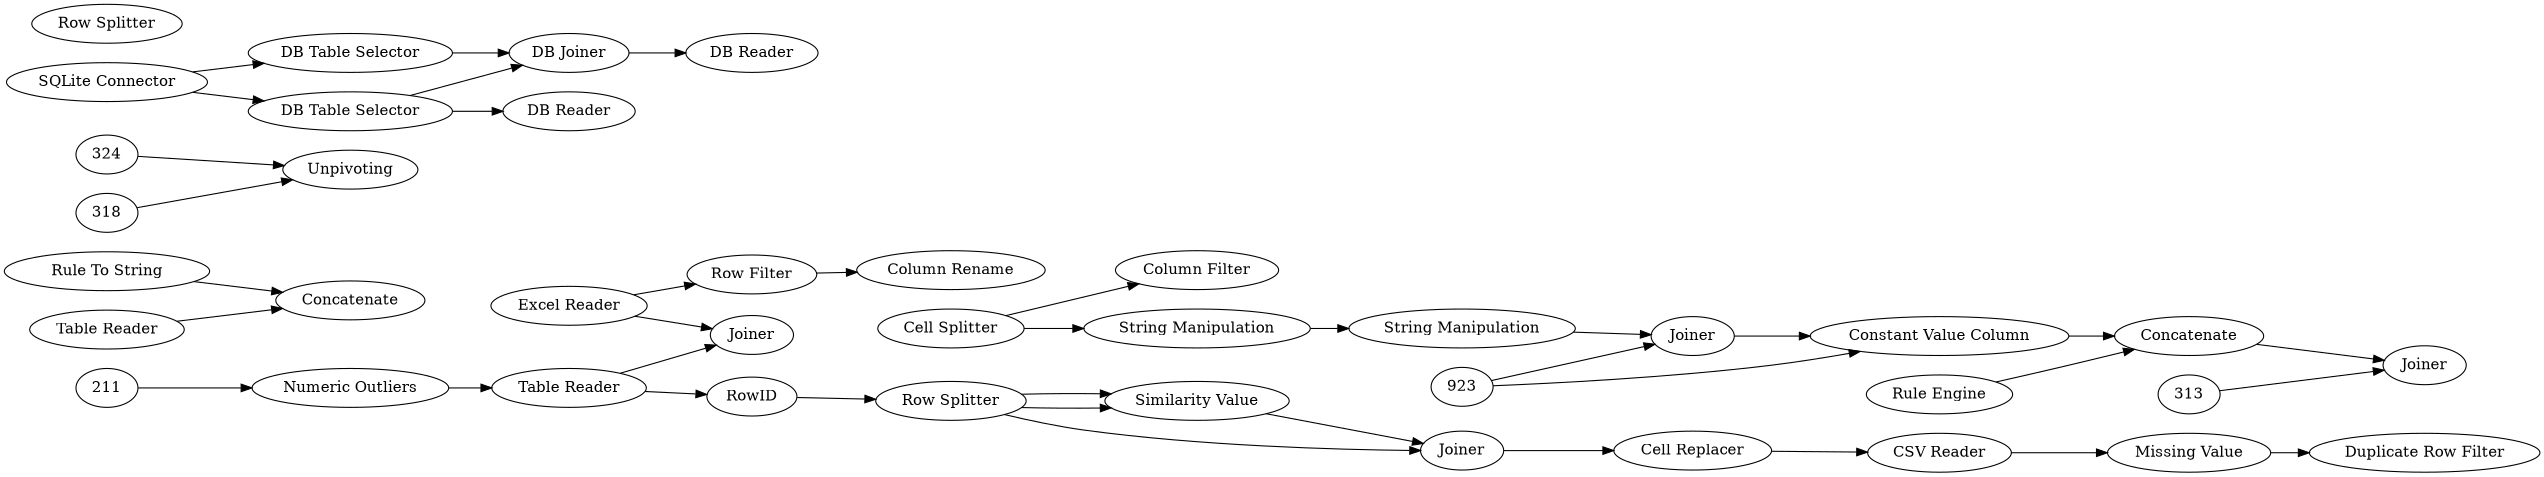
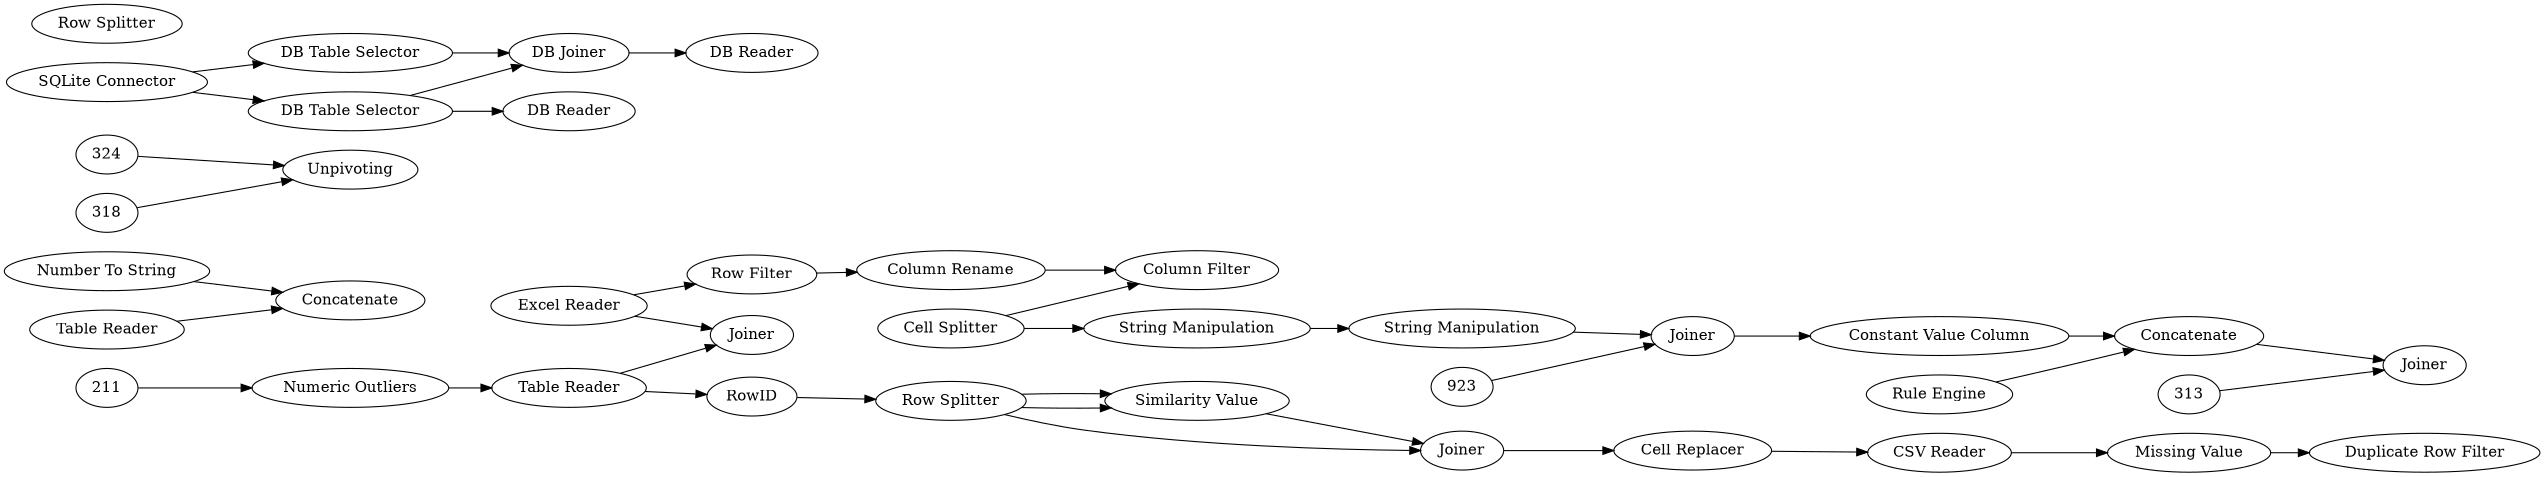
edge "Column Rename" -> "Column Filter": added
node "Rule To String": label "Rule To String" -> "Number To String"
edge "923" -> "Constant Value Column": removed
